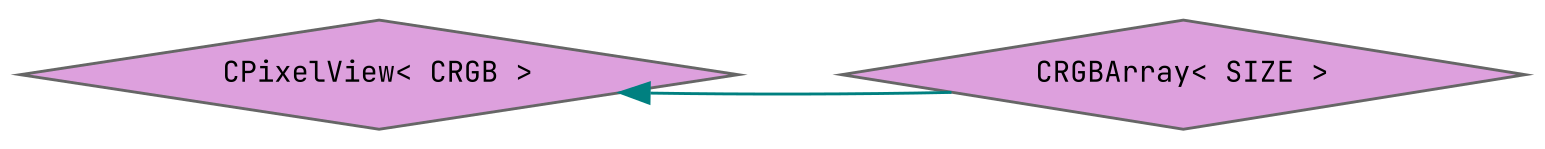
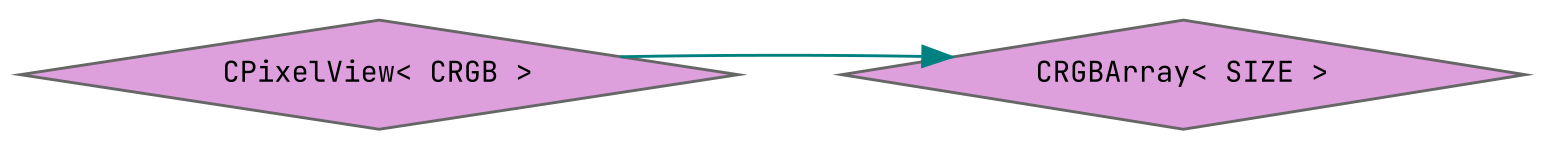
edge "CRGBArray< SIZE >" -> "CPixelView< CRGB >": reversed
